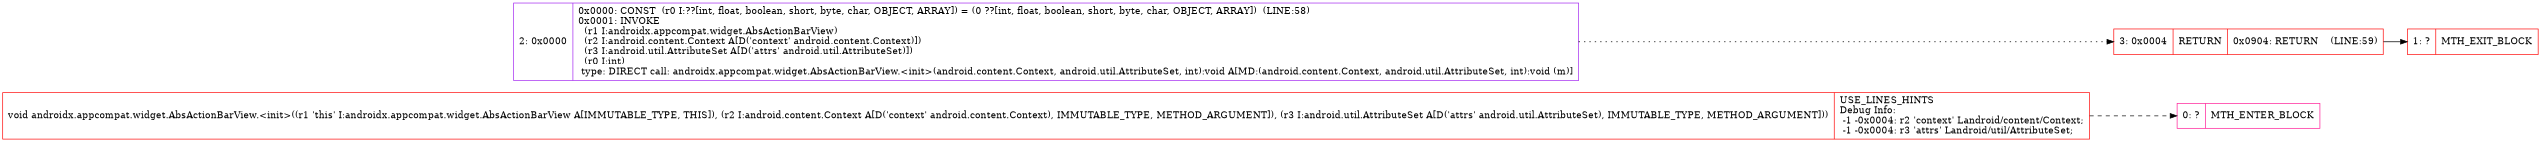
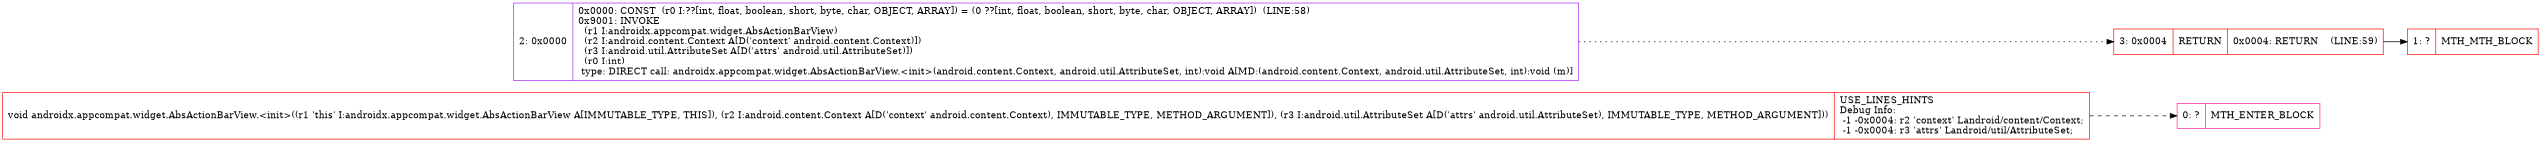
node "2: 0x0000": text "0x0001: INVOKE" -> "0x9001: INVOKE"
node "3: 0x0004": text "0x0904: RETURN    (LINE:59)" -> "0x0004: RETURN    (LINE:59)"
node "1: ?": text "MTH_EXIT_BLOCK" -> "MTH_MTH_BLOCK"
